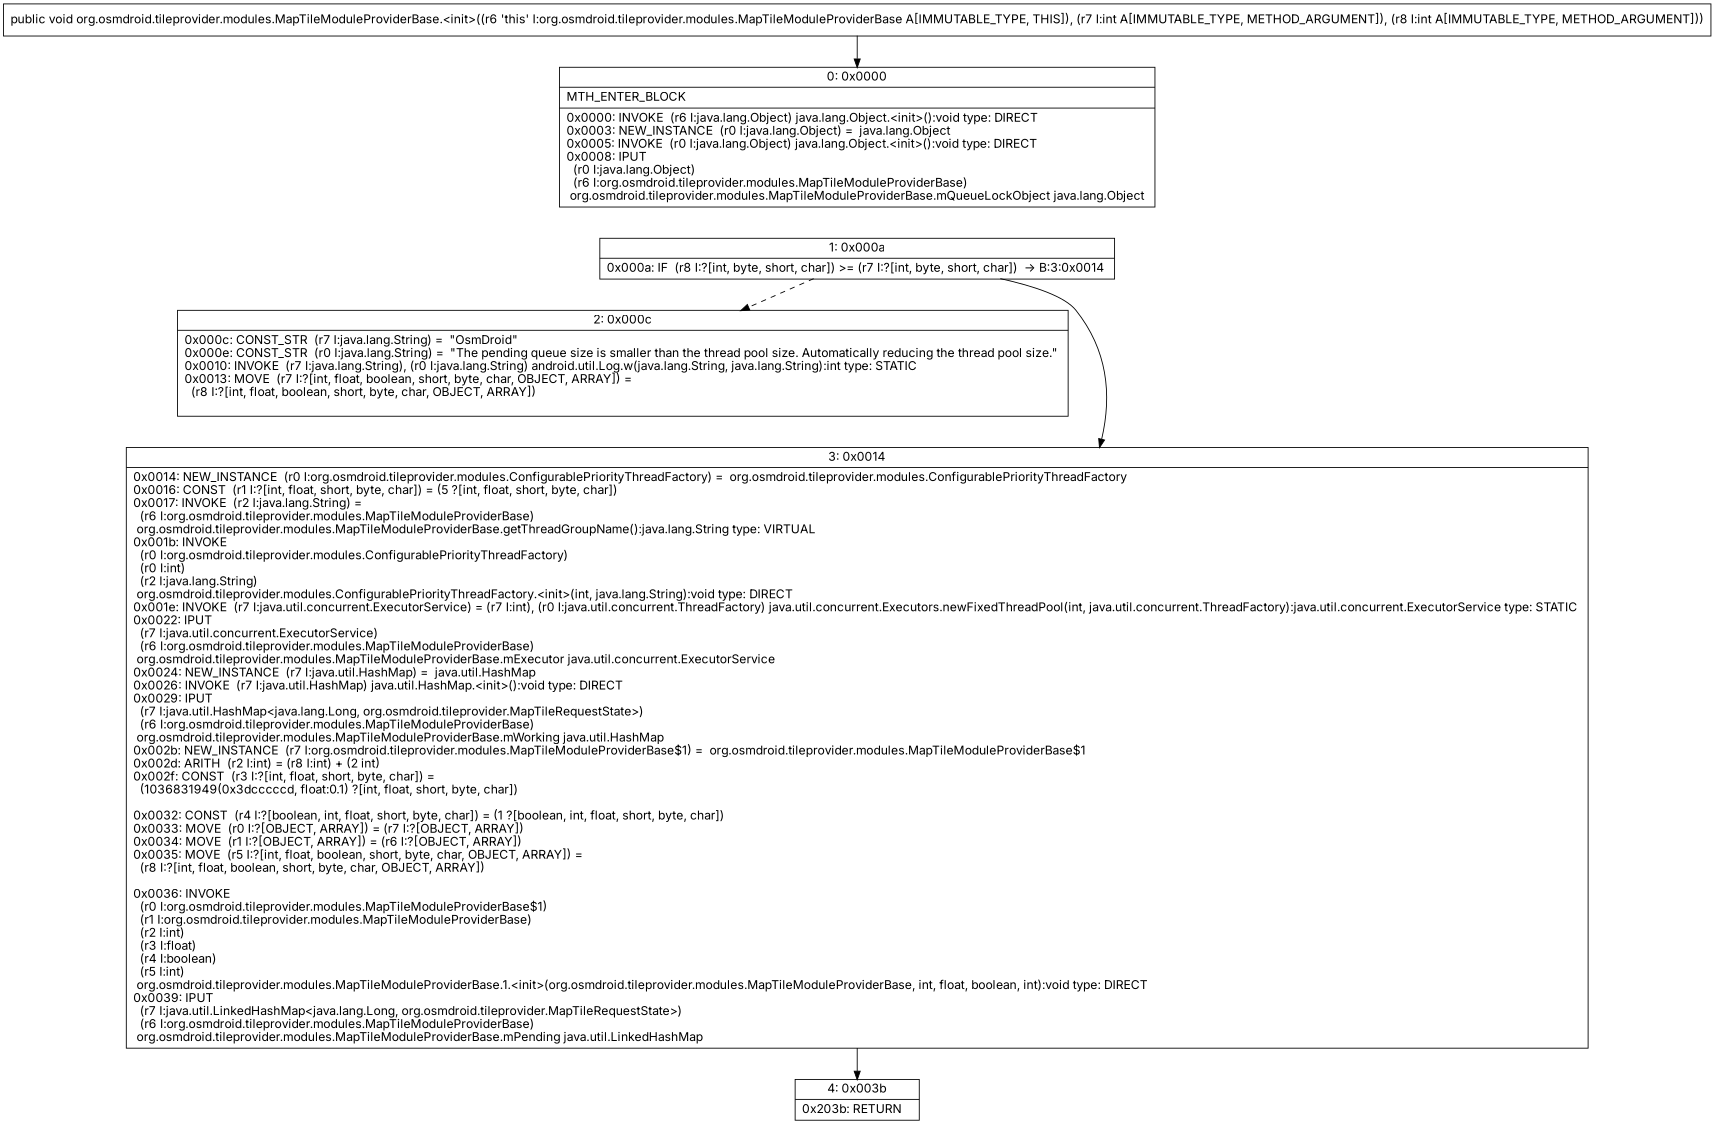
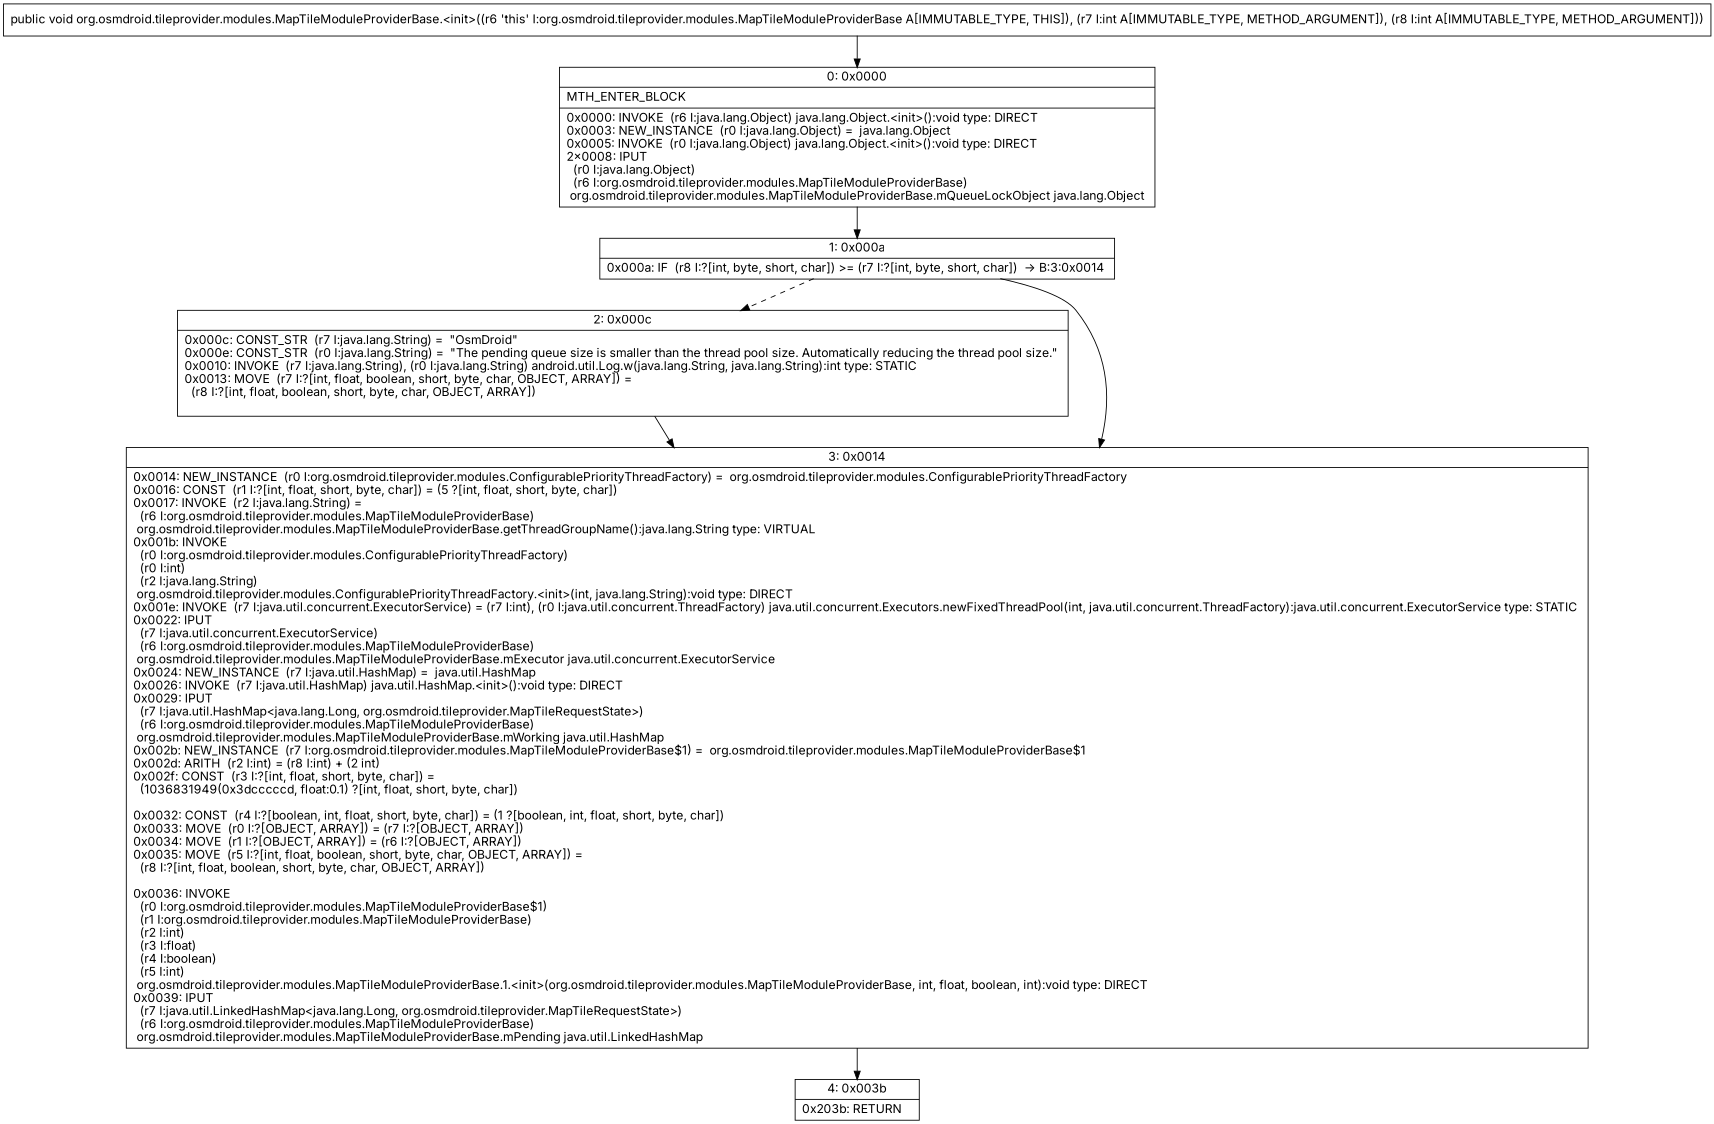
node "0: 0x0000": text "0x0008: IPUT" -> "2x0008: IPUT"
edge "0: 0x0000" -> "1: 0x000a": added
edge "2: 0x000c" -> "3: 0x0014": added
